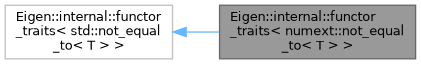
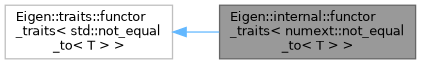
node "Eigen::internal::functor _traits< std::not_equal _to< T > >": label "Eigen::internal::functor _traits< std::not_equal _to< T > >" -> "Eigen::traits::functor _traits< std::not_equal _to< T > >"
